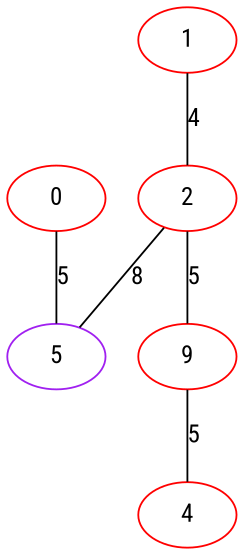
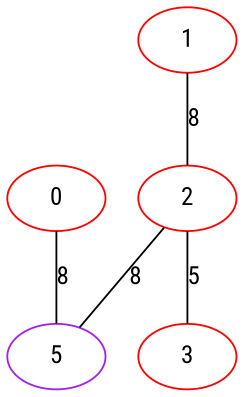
edge "1" -- "2": label "4" -> "8"
edge "0" -- "5": label "5" -> "8"
node "9": label "9" -> "3"
node "4": removed
